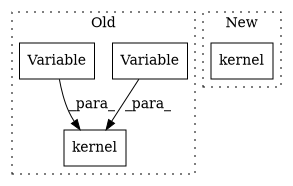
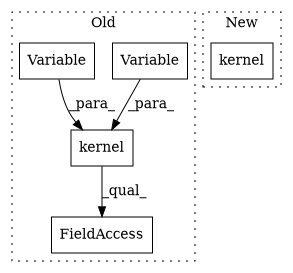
node "FieldAccess": added
